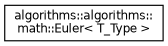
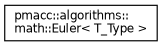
node "algorithms::algorithms:: math::Euler< T_Type >": label "algorithms::algorithms:: math::Euler< T_Type >" -> "pmacc::algorithms:: math::Euler< T_Type >"
